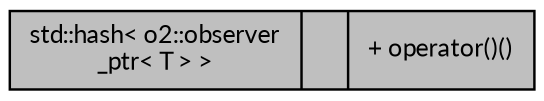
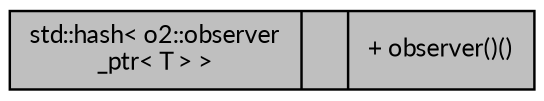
node "std::hash< o2::observer": text "+ operator()()" -> "+ observer()()"
